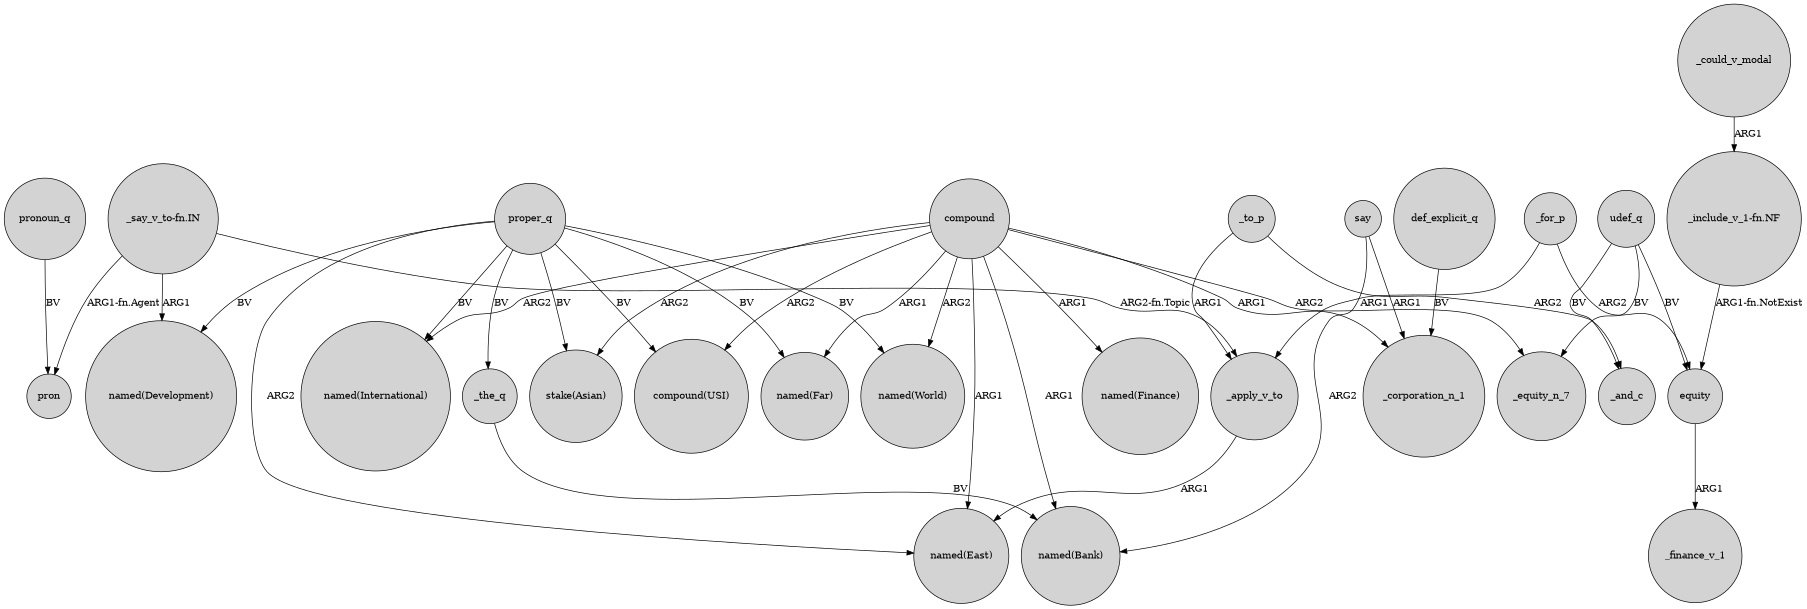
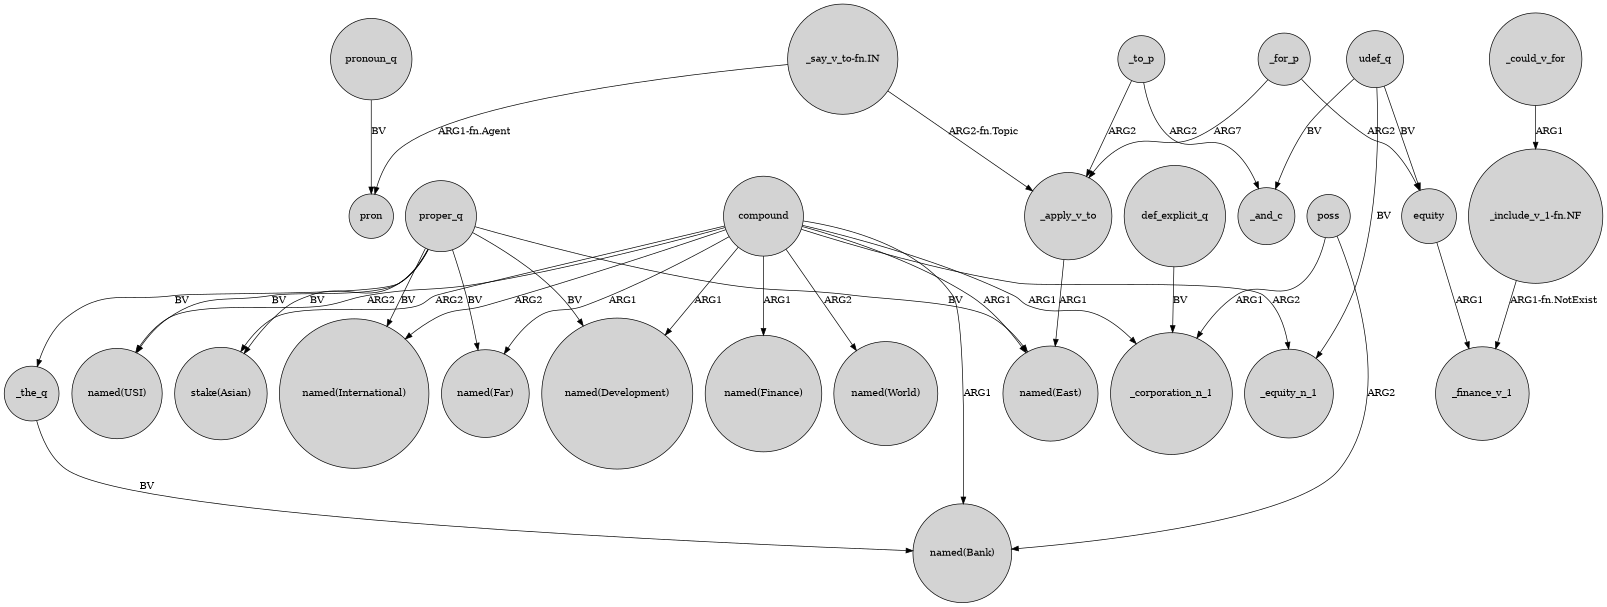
node "_could_v_modal": label "_could_v_modal" -> "_could_v_for"
node "say": label "say" -> "poss"
edge "proper_q" -> "named(World)": removed, label "BV"
edge "_say_v_to-fn.IN" -> "named(Development)": now "compound" -> "named(Development)"
edge "_to_p" -> "_apply_v_to": label "ARG1" -> "ARG2"
edge "_for_p" -> "_apply_v_to": label "ARG1" -> "ARG7"
edge "_include_v_1-fn.NF" -> "equity": now "_include_v_1-fn.NF" -> "_finance_v_1"
edge "proper_q" -> "named(East)": label "ARG2" -> "BV"
node "compound(USI)": label "compound(USI)" -> "named(USI)"
node "_equity_n_7": label "_equity_n_7" -> "_equity_n_1"
